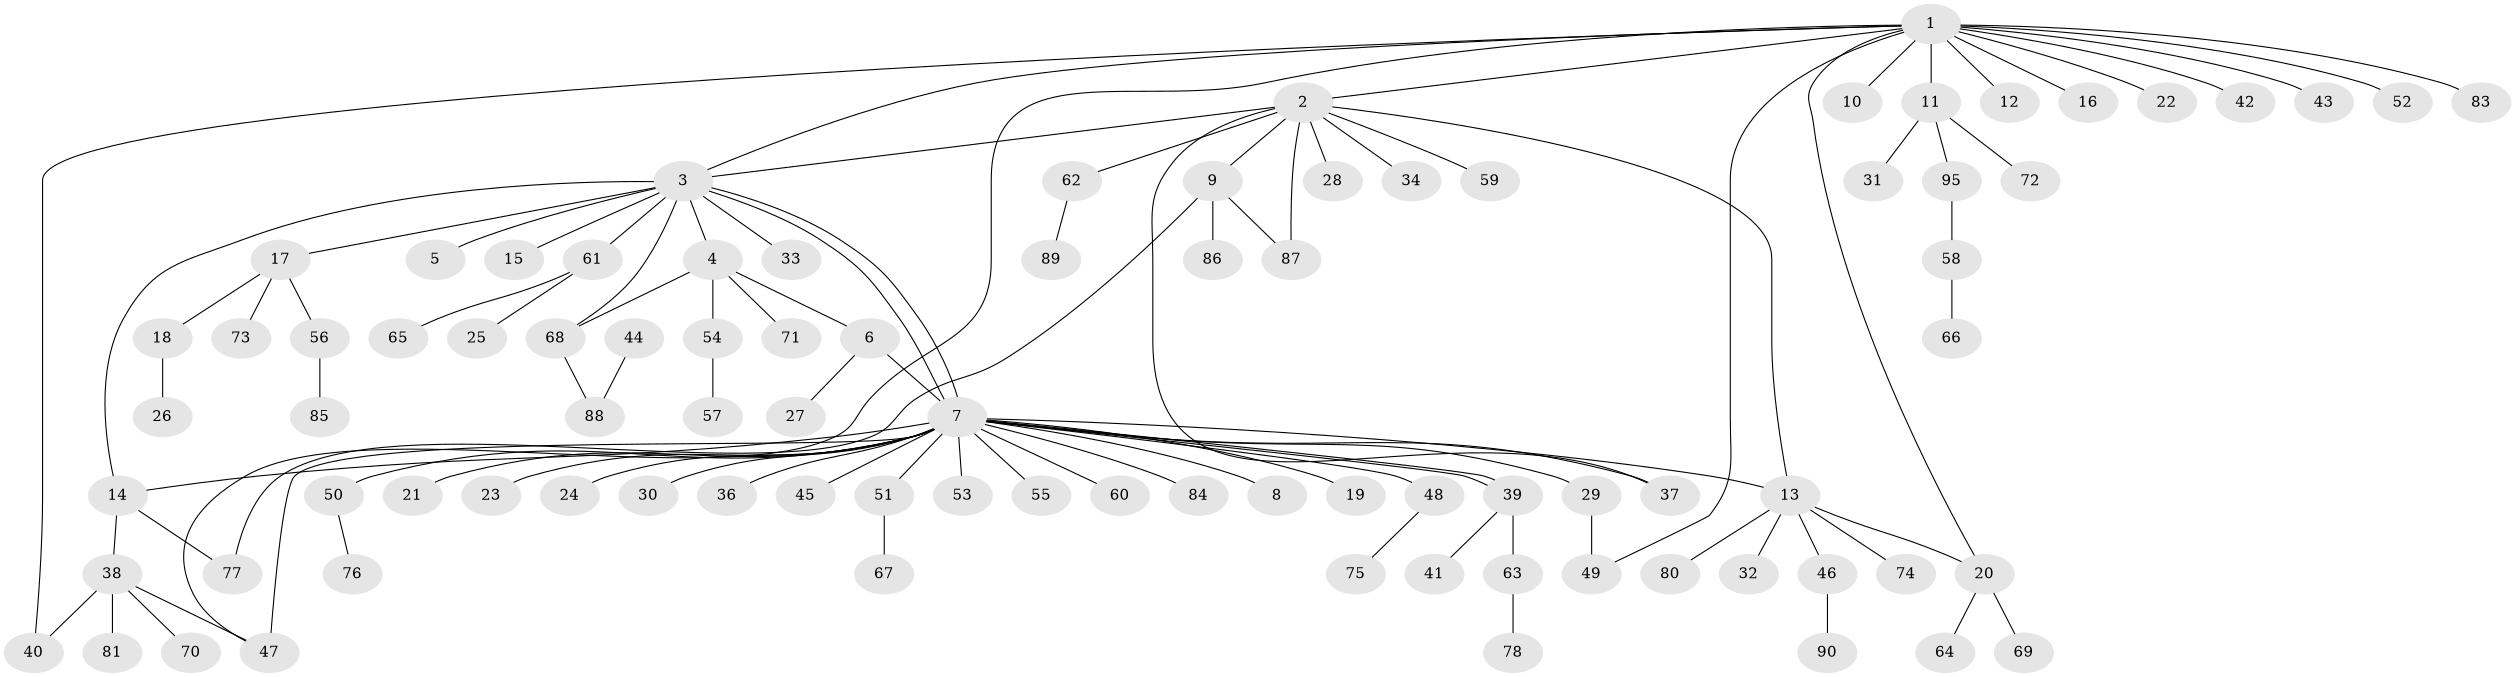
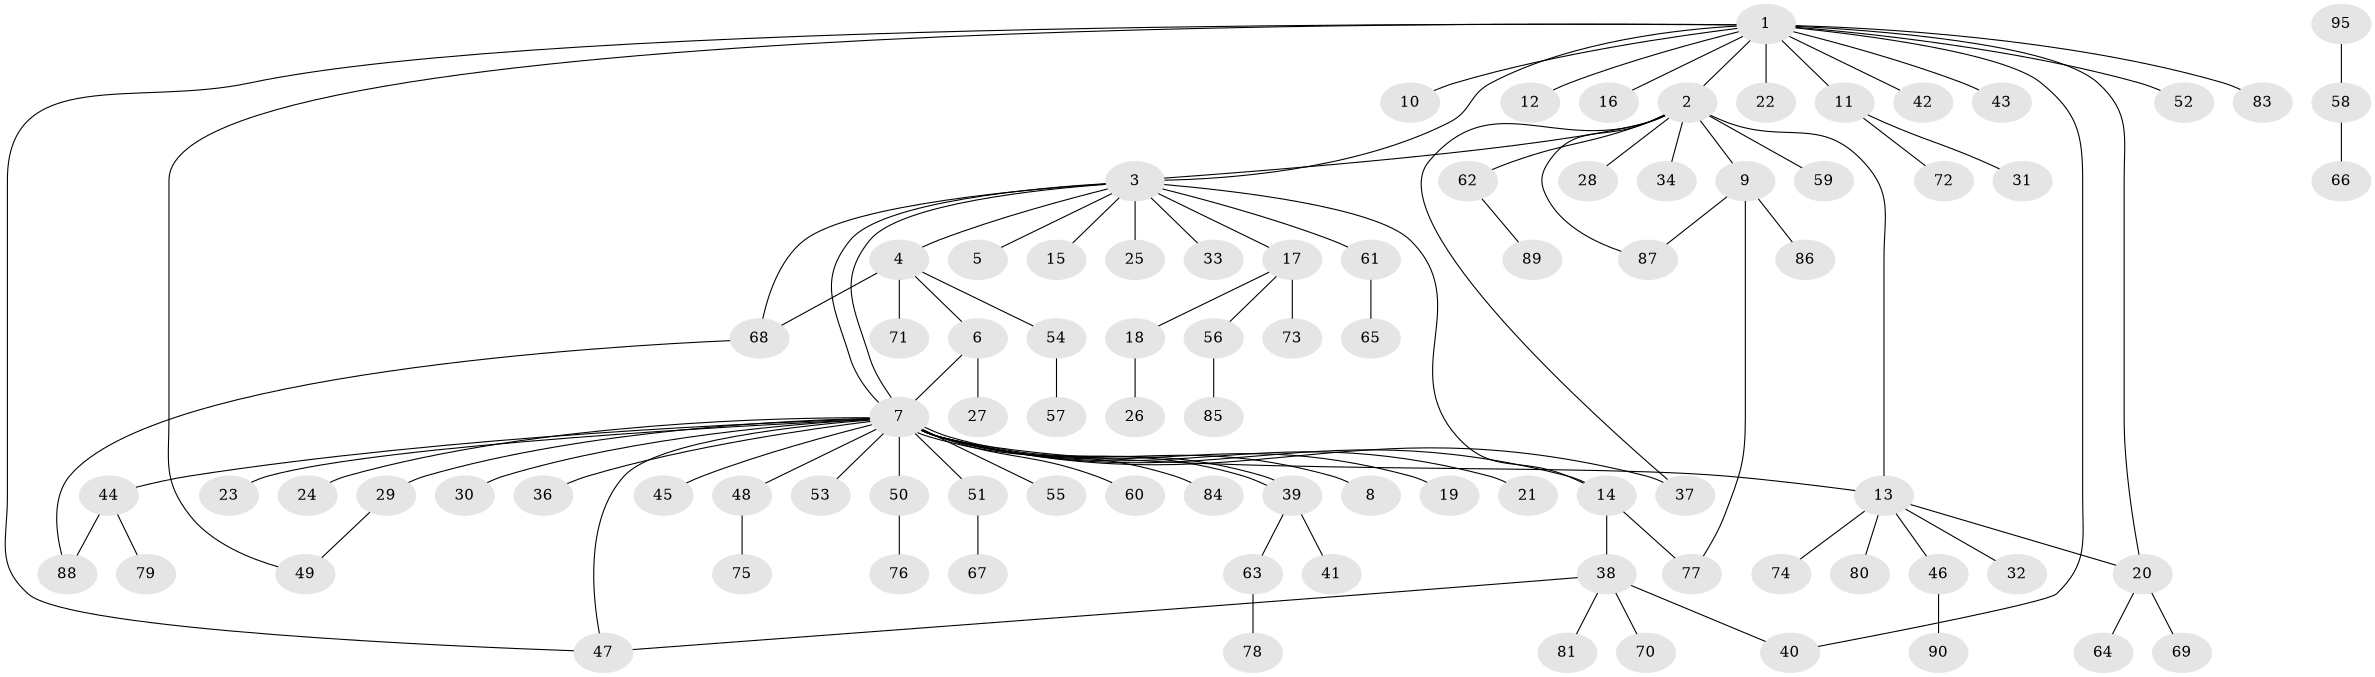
edge "11" -- "95": removed
edge "61" -- "25": now "3" -- "25"
edge "7" -- "44": added
node "79": added
